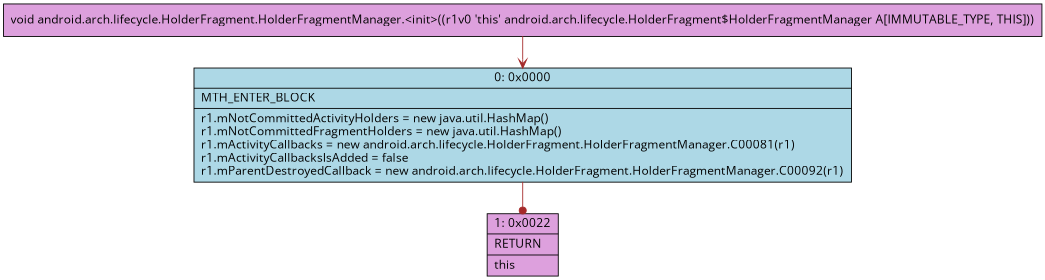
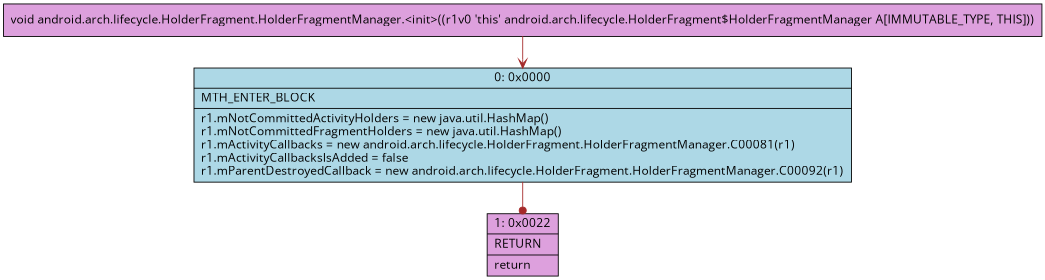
node "1: 0x0022": text "this" -> "return"
